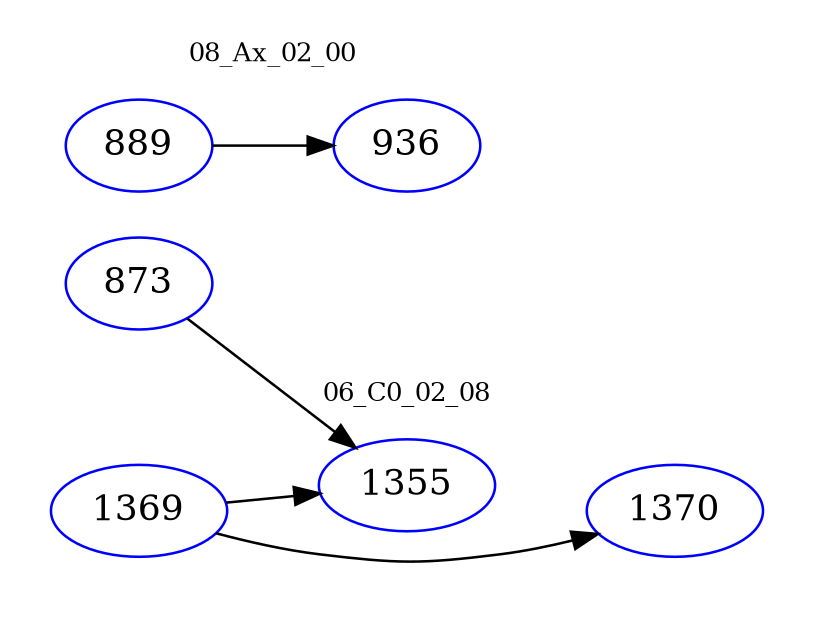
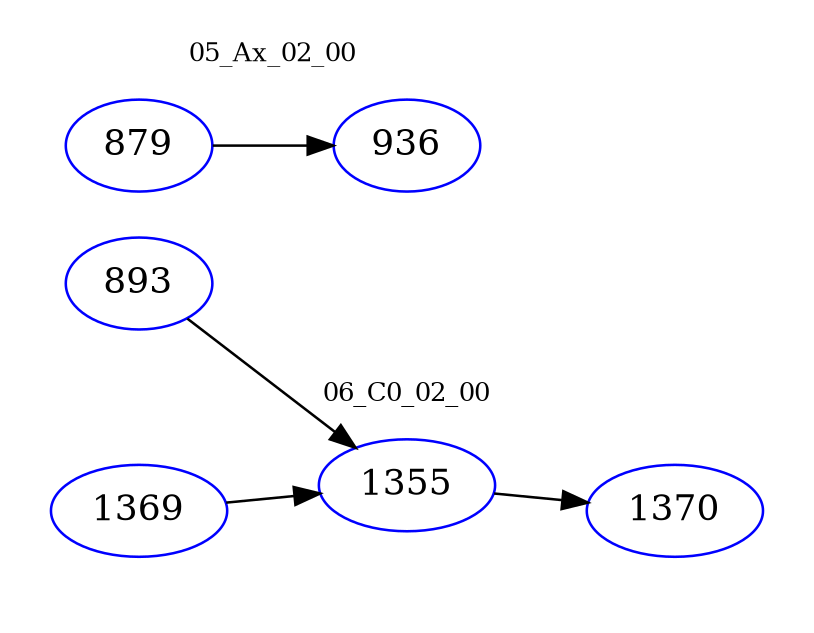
cluster "08_Ax_02_00": label "08_Ax_02_00" -> "05_Ax_02_00"
node "889": label "889" -> "879"
node "873": label "873" -> "893"
cluster "06_C0_02_08": label "06_C0_02_08" -> "06_C0_02_00"
edge "1369" -> "1370": now "1355" -> "1370"
